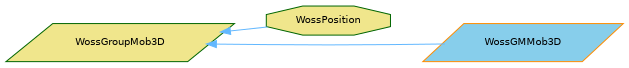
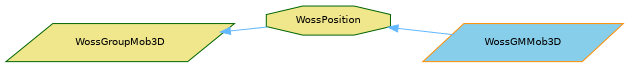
edge "WossGMMob3D" -> "WossGroupMob3D": now "WossGMMob3D" -> "WossPosition"
